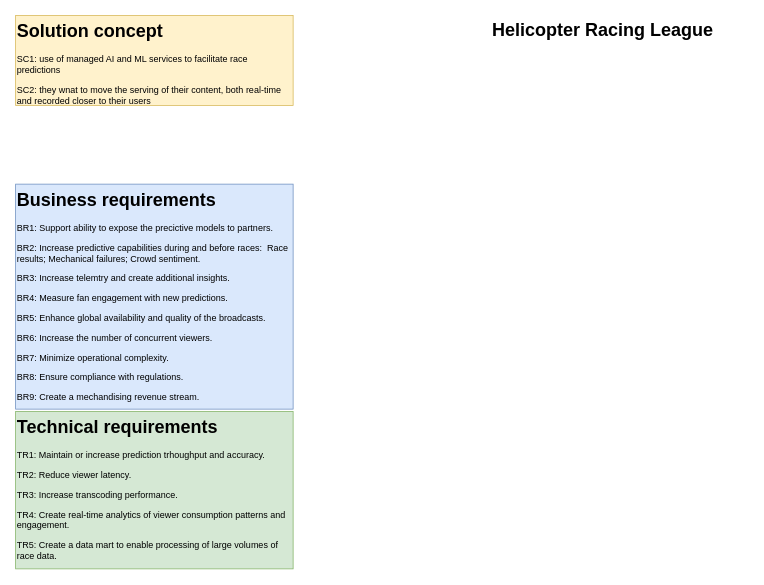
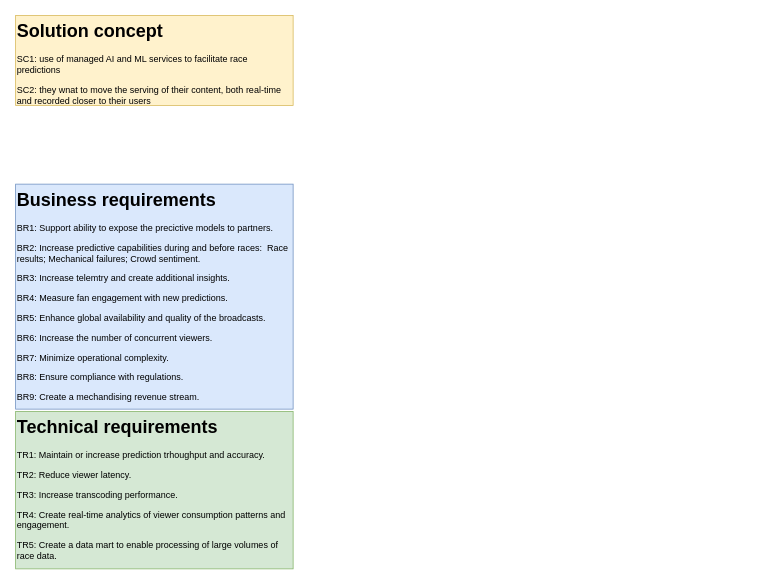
node "Helicopter Racing League": removed
